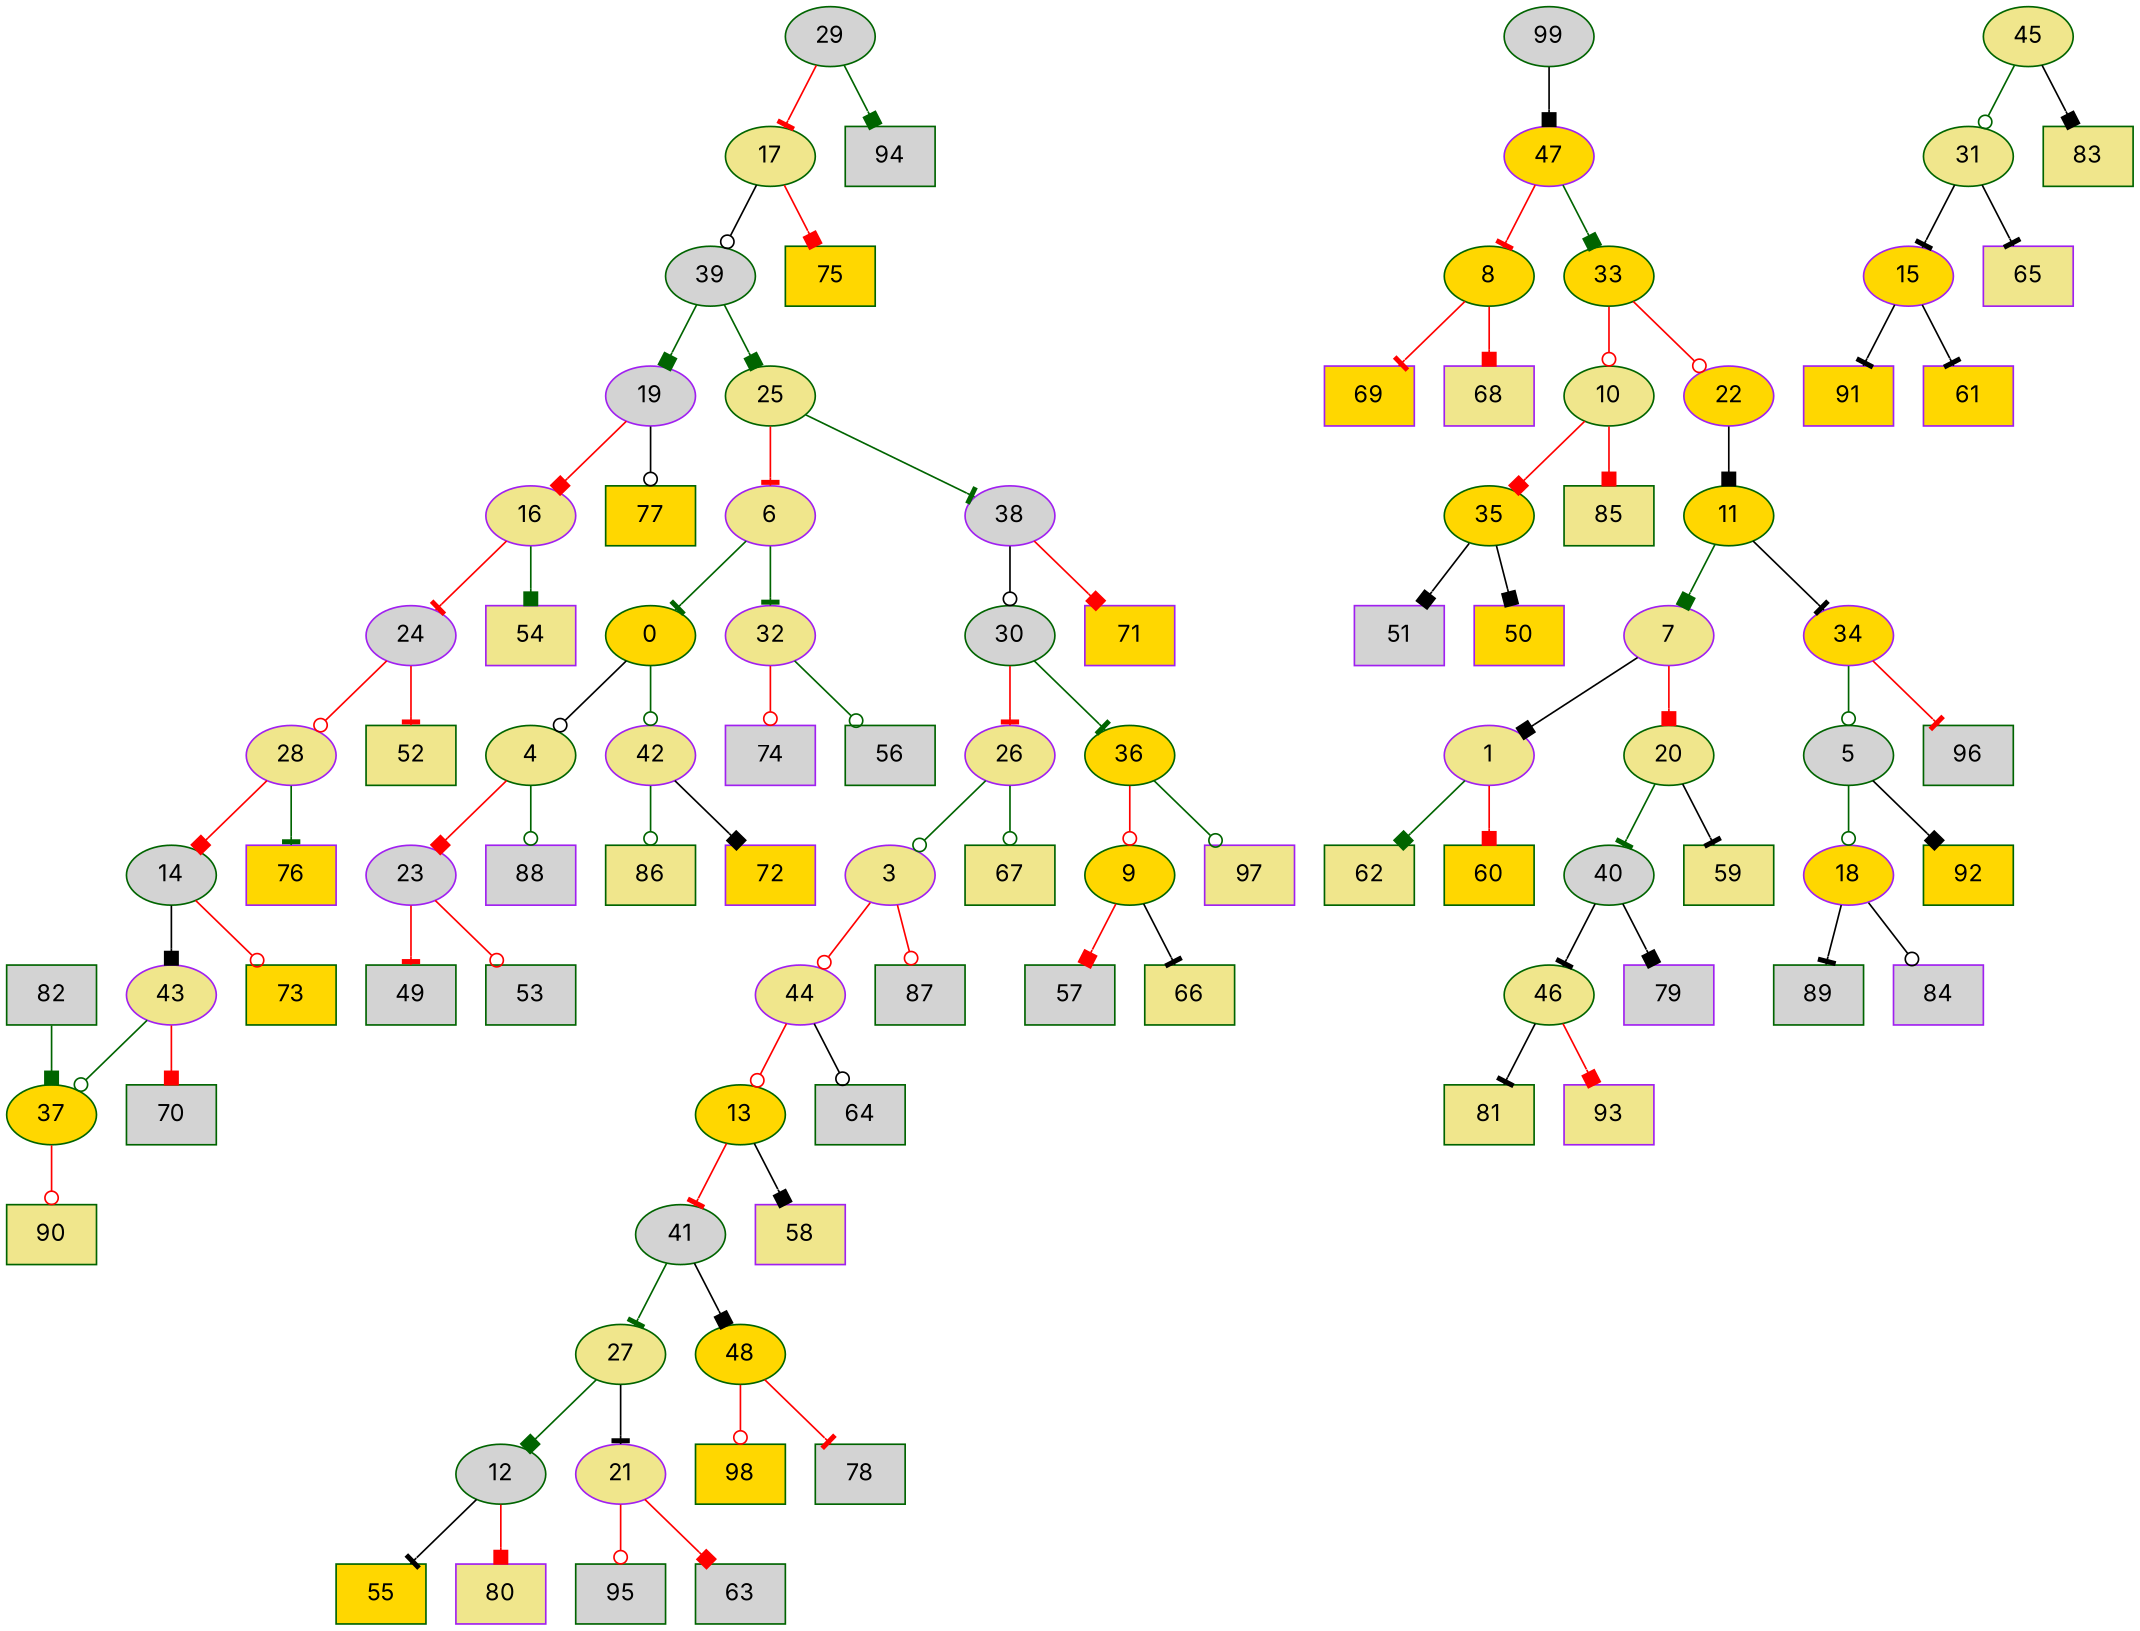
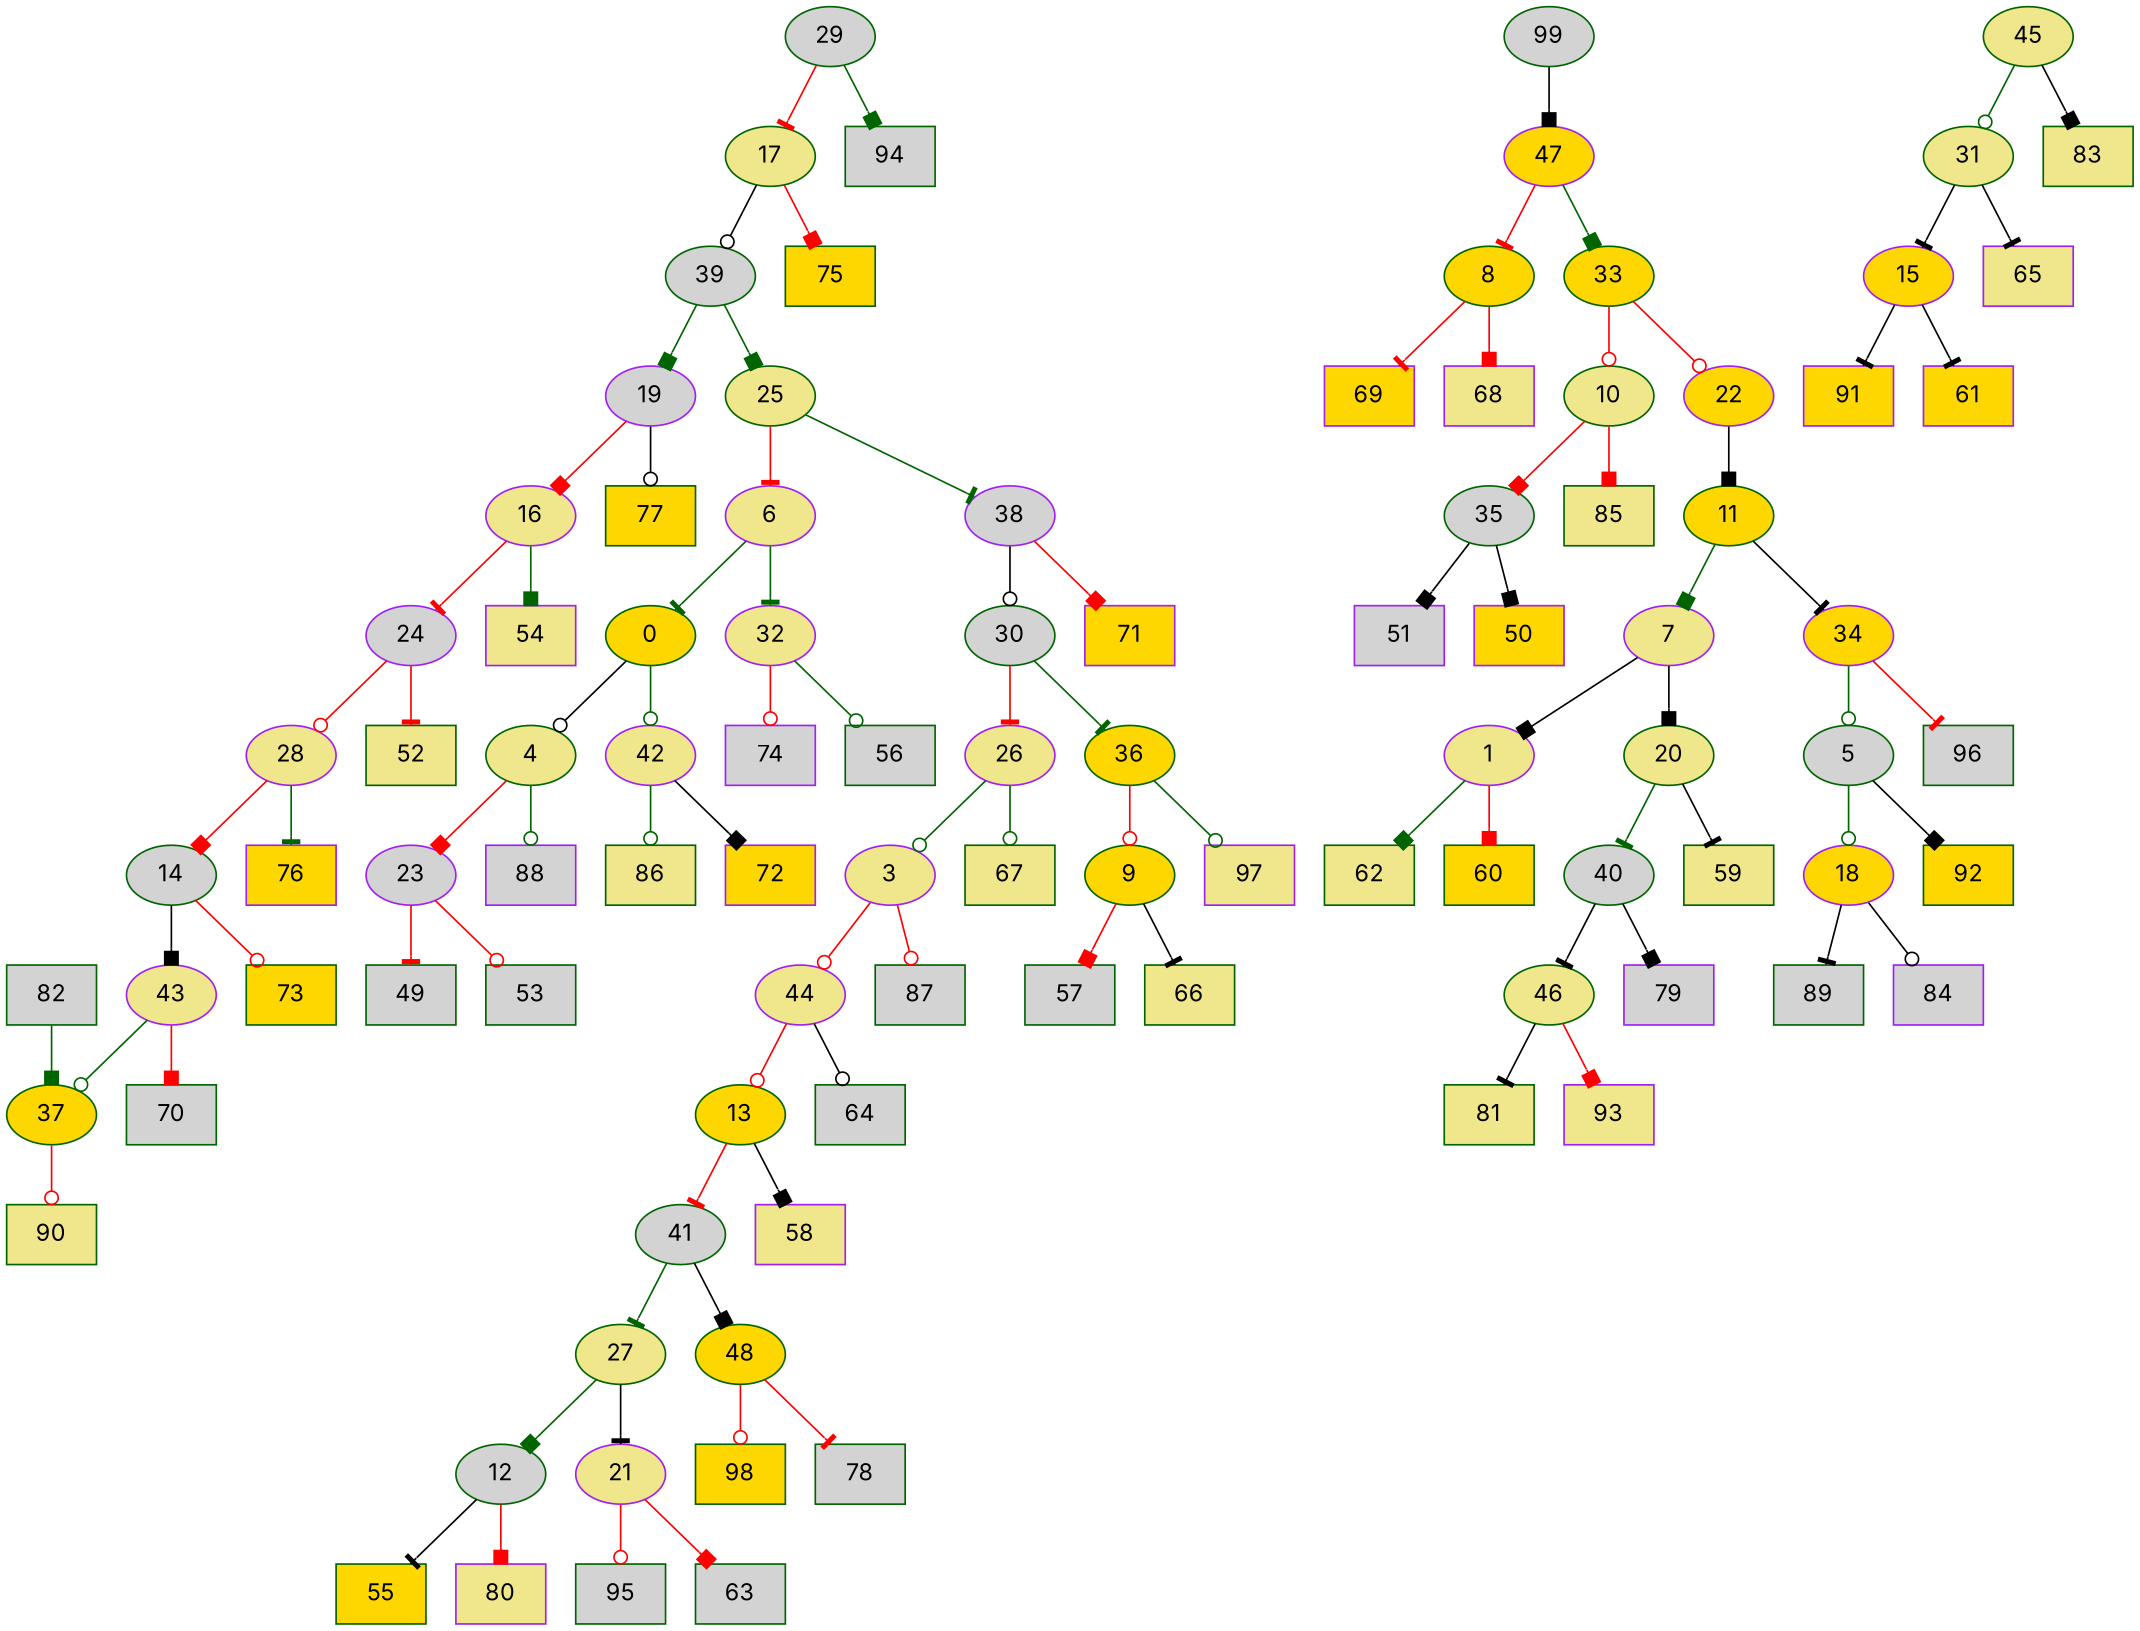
node "35": fillcolor gold -> lightgrey
edge "7" -> "20": color red -> black
